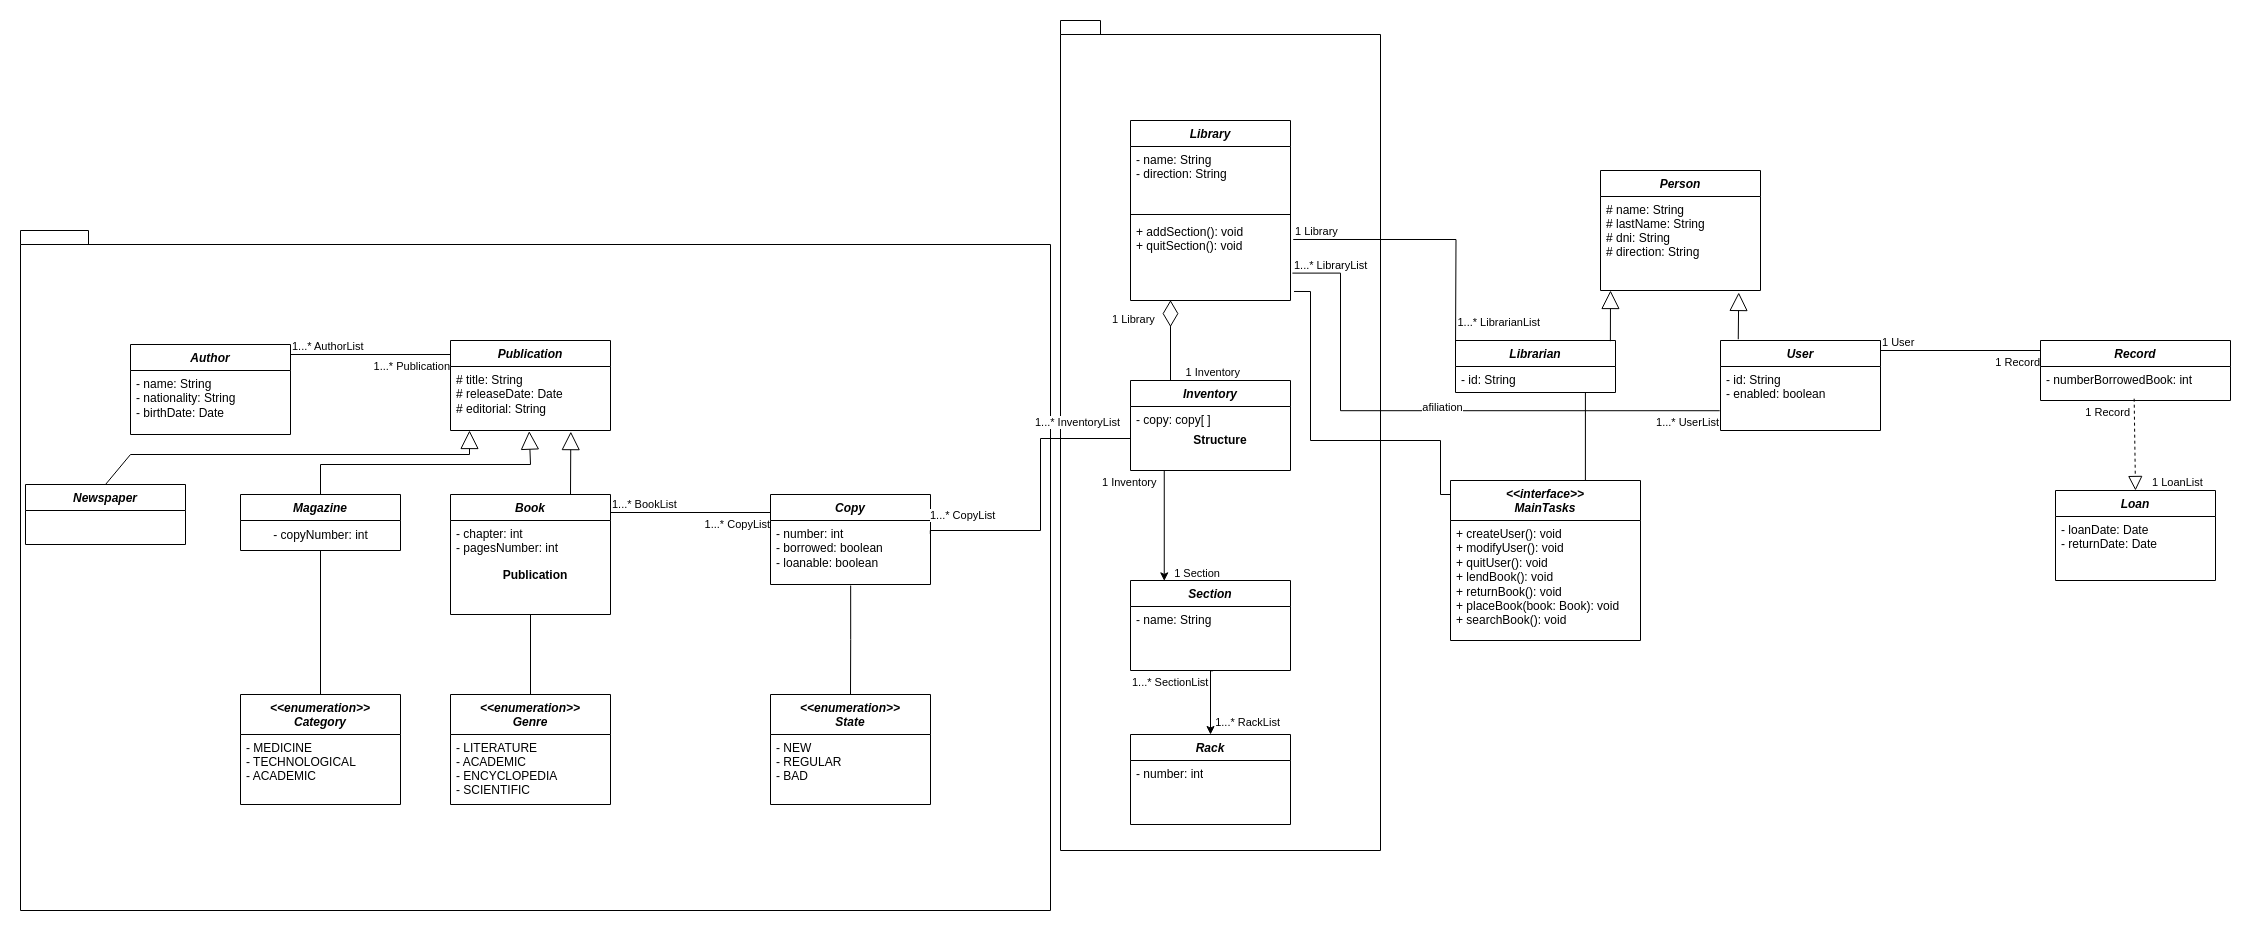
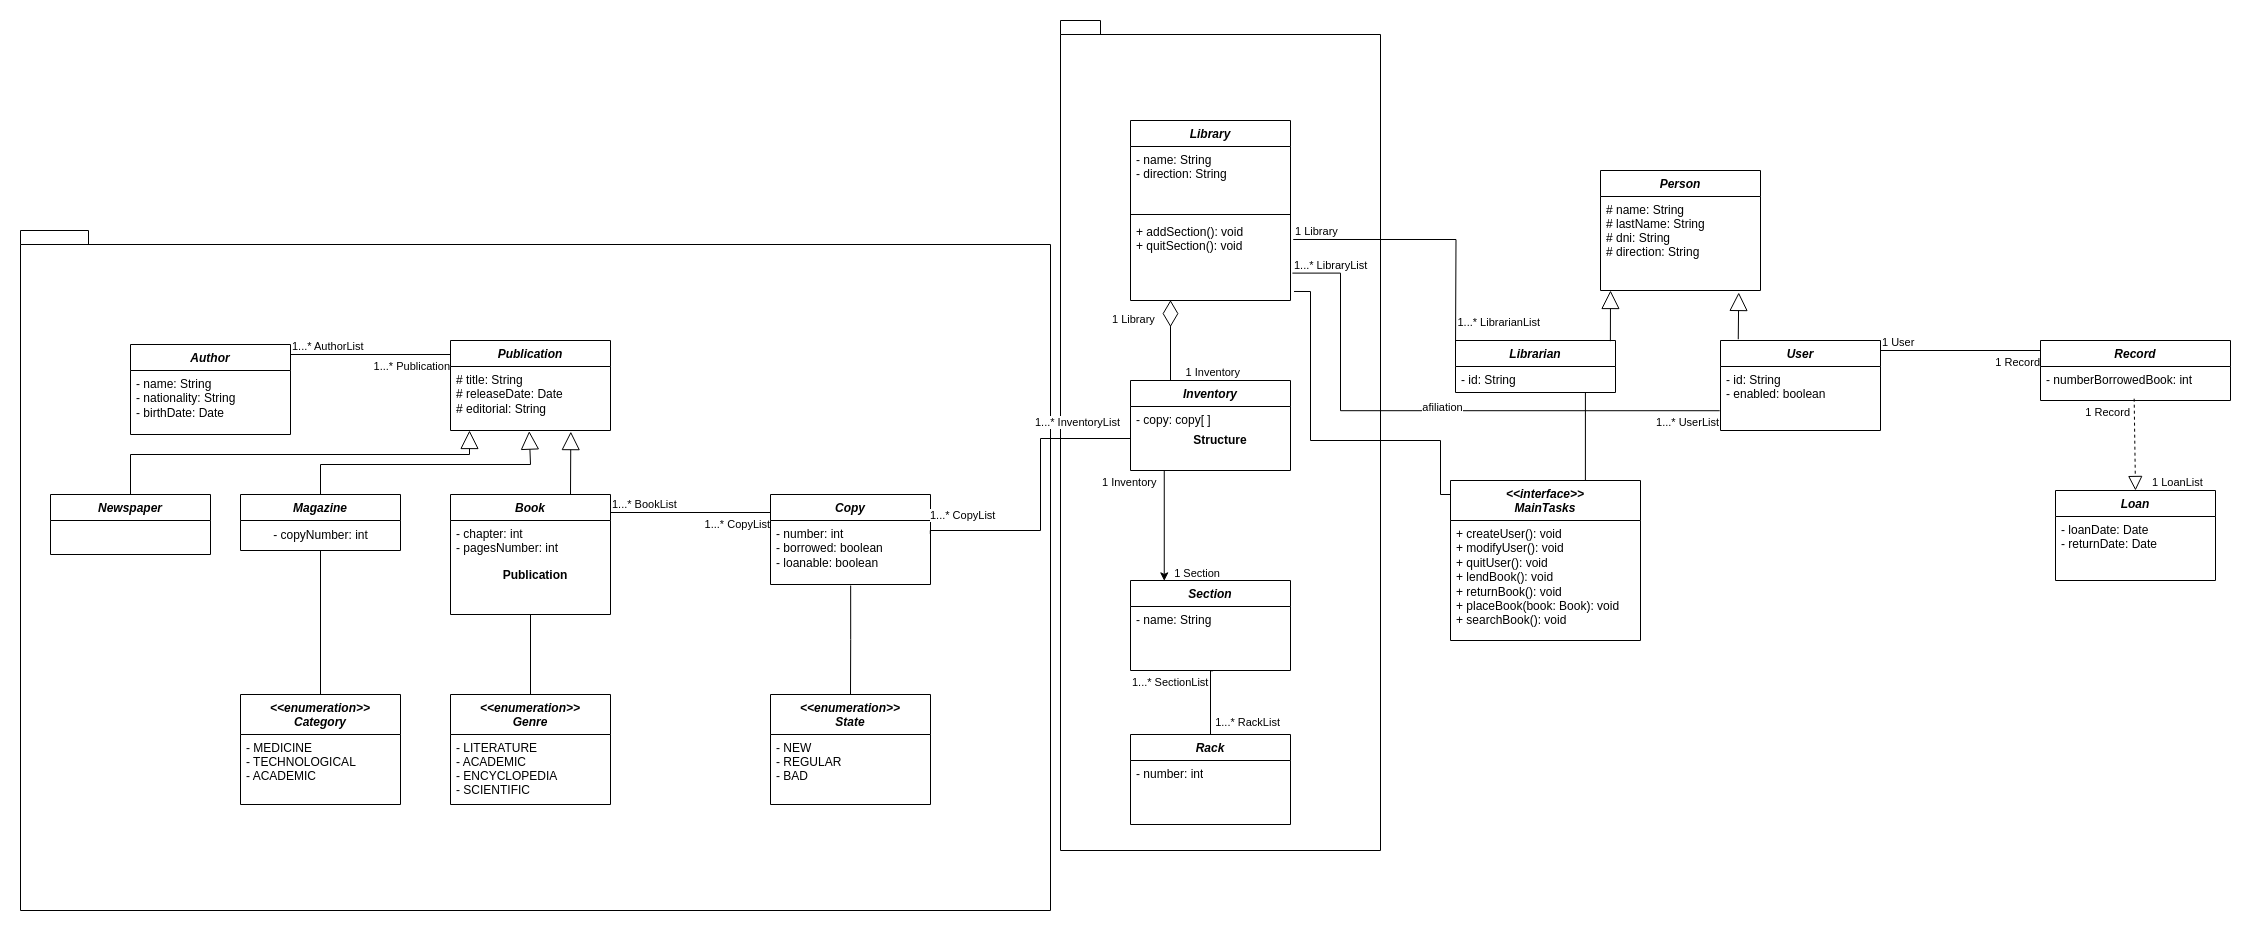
node "Newspaper": moved (106, 515) -> (131, 525)
edge "- name: String" -> "Rack": arrowhead classic -> none
